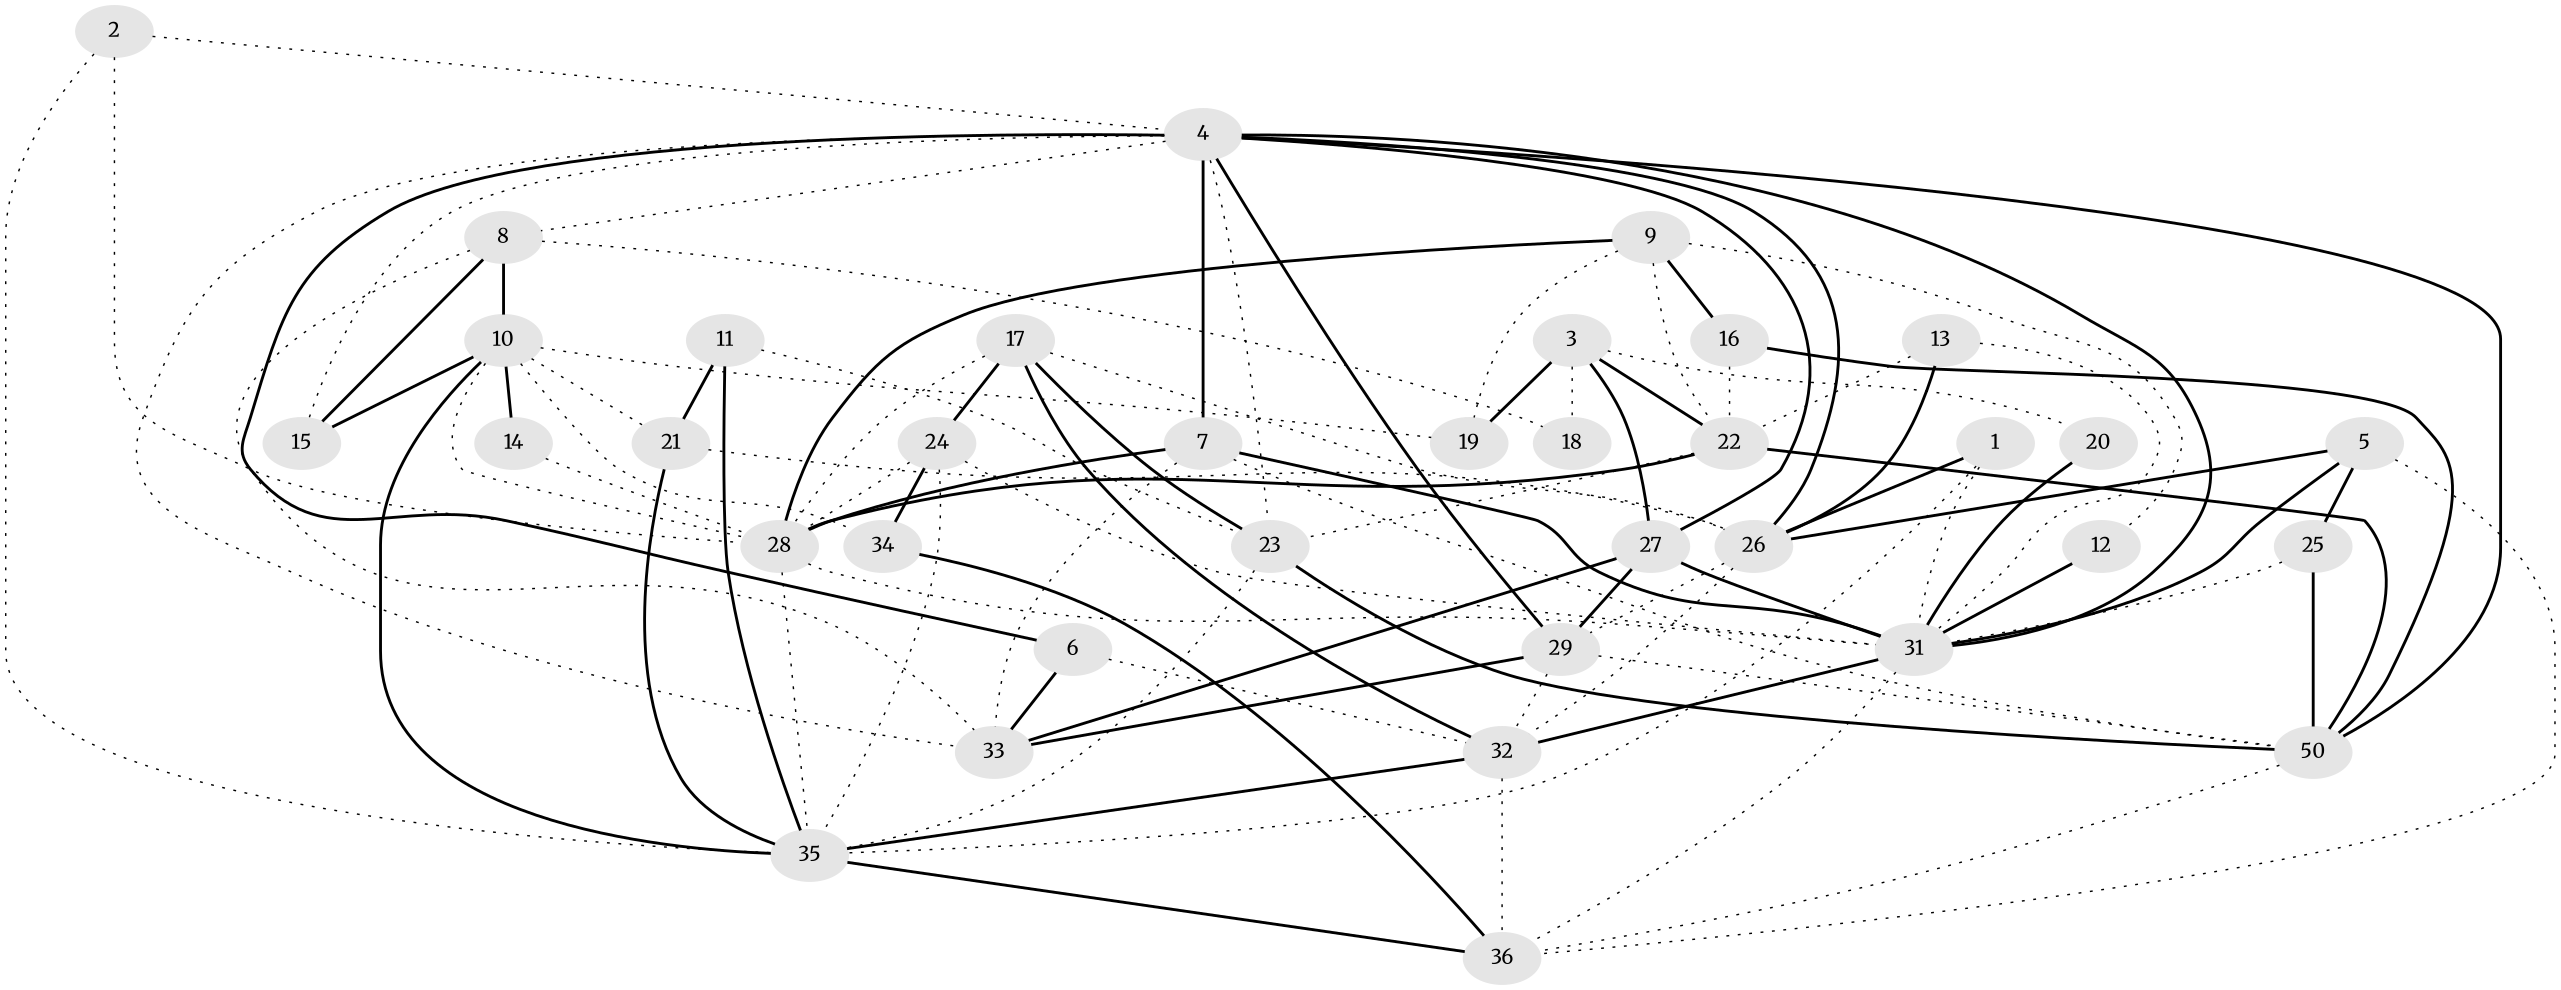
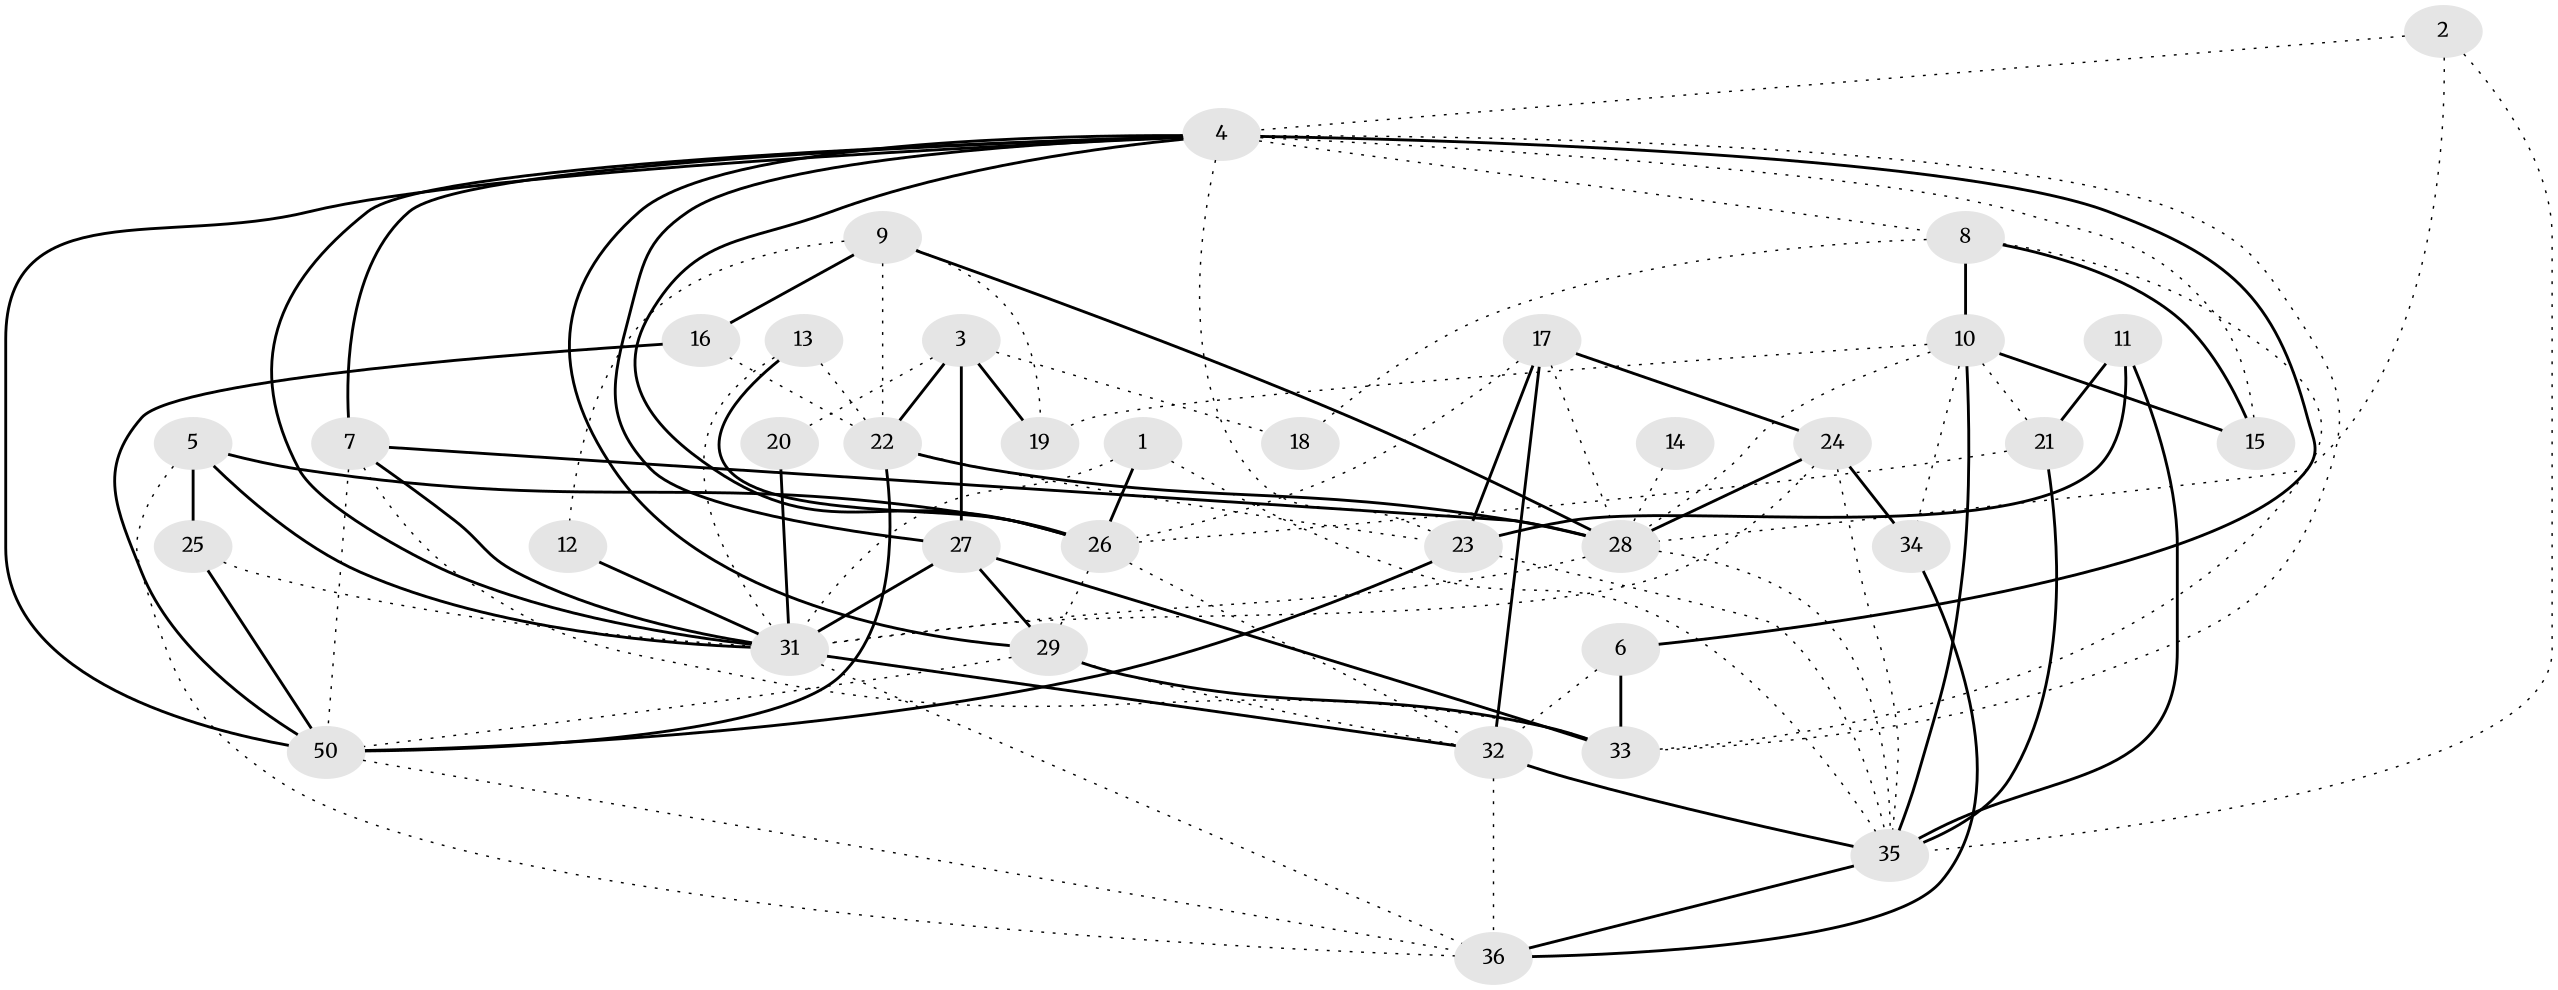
edge "10" -- "14": removed
edge "11" -- "23": style dotted -> bold
edge "24" -- "28": style dotted -> bold
